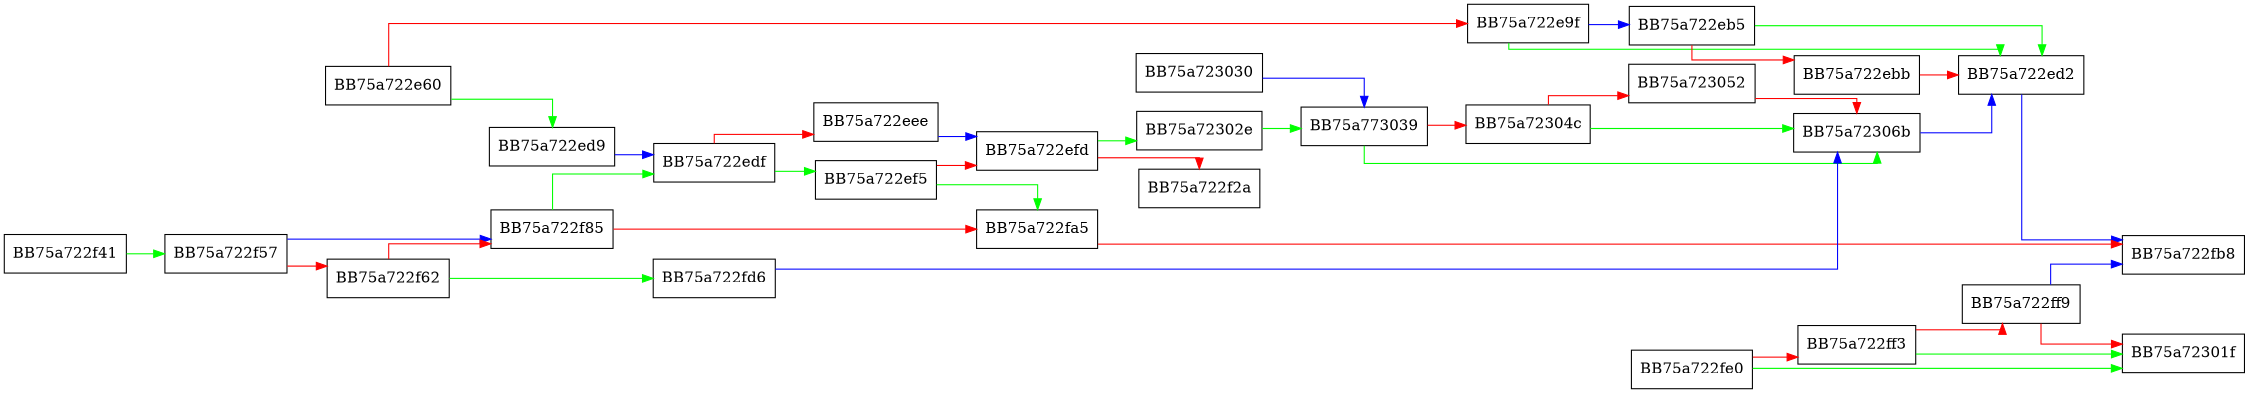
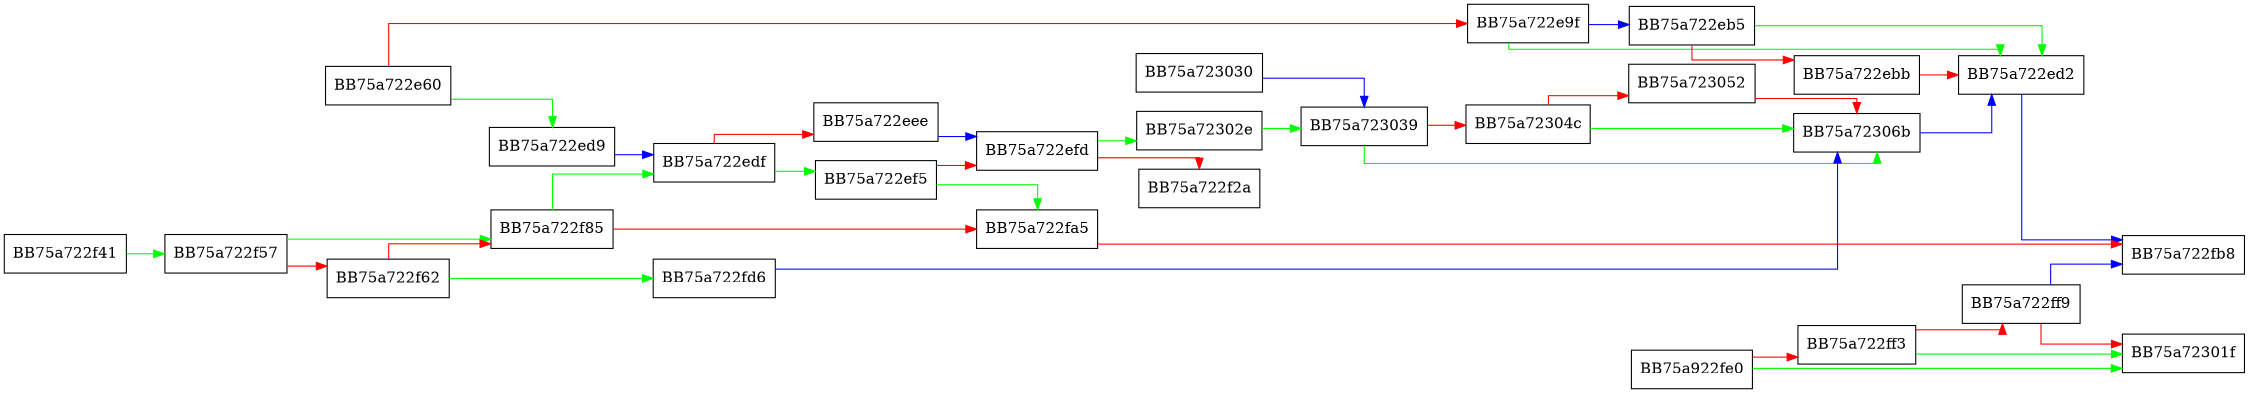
node "BB75a773039": label "BB75a773039" -> "BB75a723039"
edge "BB75a722f57" -> "BB75a722f85": color blue -> green
node "BB75a722fe0": label "BB75a722fe0" -> "BB75a922fe0"
